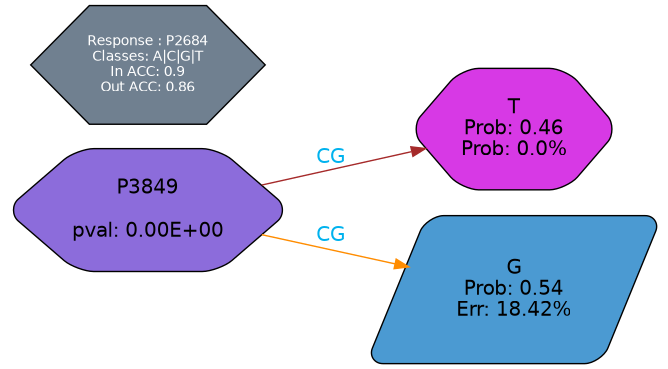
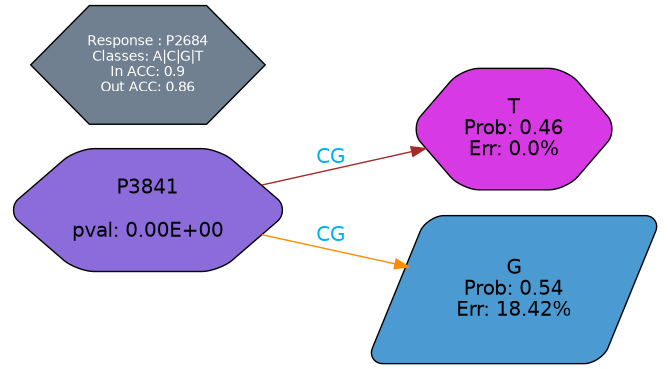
node "T Prob: 0.46 Prob: 0.0%": label "T Prob: 0.46 Prob: 0.0%" -> "T Prob: 0.46 Err: 0.0%"
node "P3849 pval: 0.00E+00": label "P3849 pval: 0.00E+00" -> "P3841 pval: 0.00E+00"
